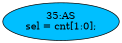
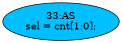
node "35:AS sel = cnt[1:0];": label "35:AS sel = cnt[1:0];" -> "33:AS sel = cnt[1:0];"
